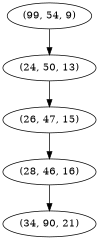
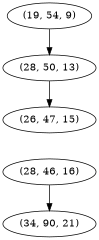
node "(99, 54, 9)": label "(99, 54, 9)" -> "(19, 54, 9)"
node "(24, 50, 13)": label "(24, 50, 13)" -> "(28, 50, 13)"
edge "(26, 47, 15)" -> "(28, 46, 16)": removed
